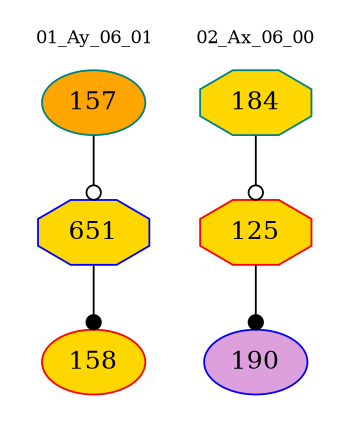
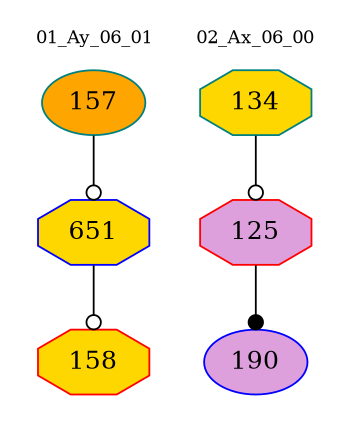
node "184": label "184" -> "134"
node "125": fillcolor gold -> plum
edge "651" -> "158": arrowhead dot -> odot
node "158": shape ellipse -> octagon
